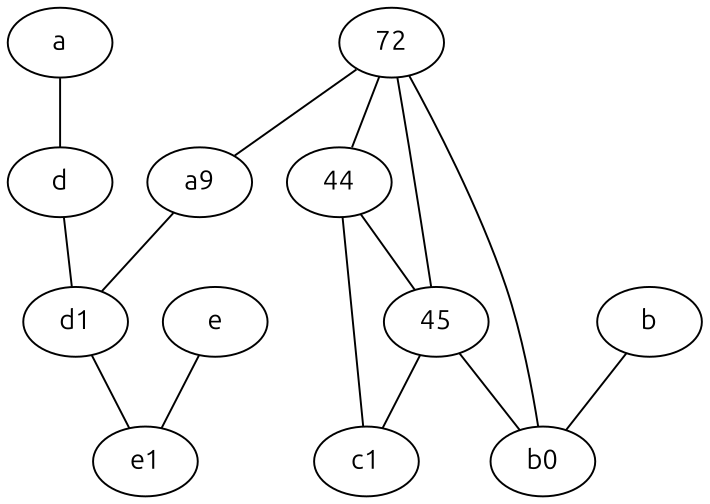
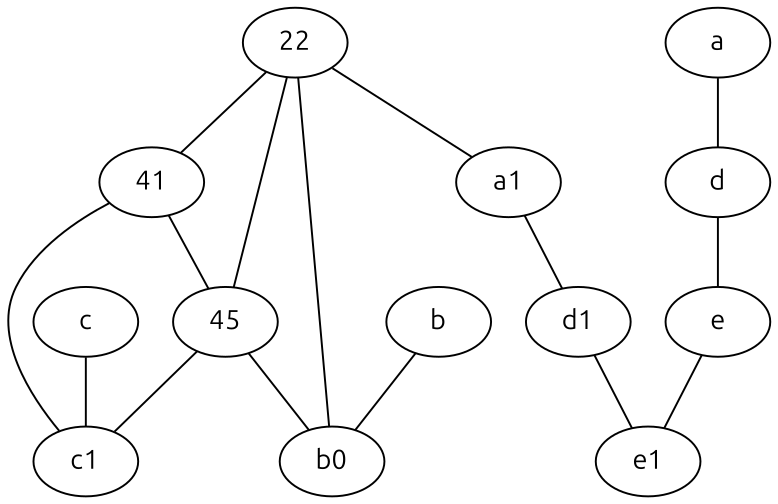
node "72": label "72" -> "22"
node "a9": label "a9" -> "a1"
node "44": label "44" -> "41"
edge "d" -- "d1": now "d" -- "e"
node "c": added
